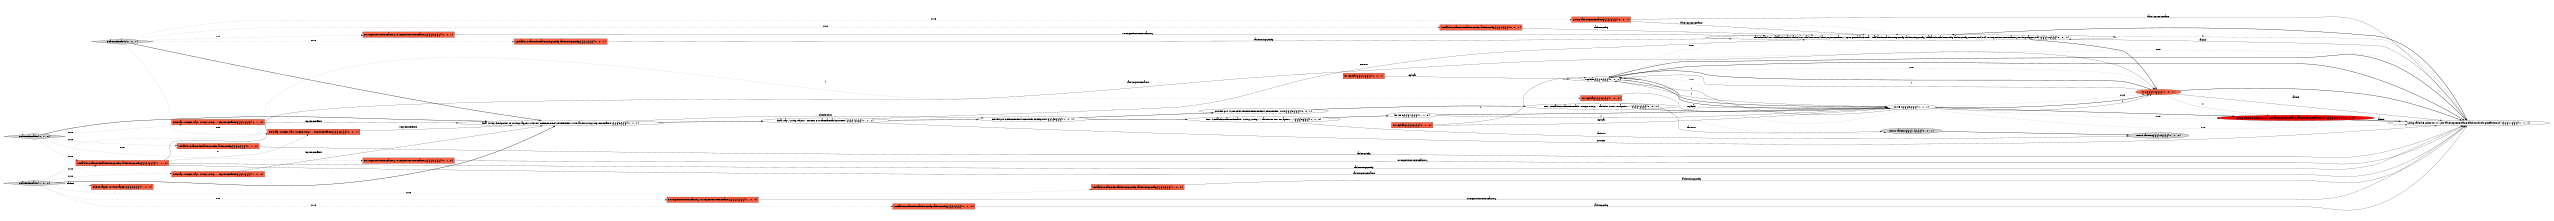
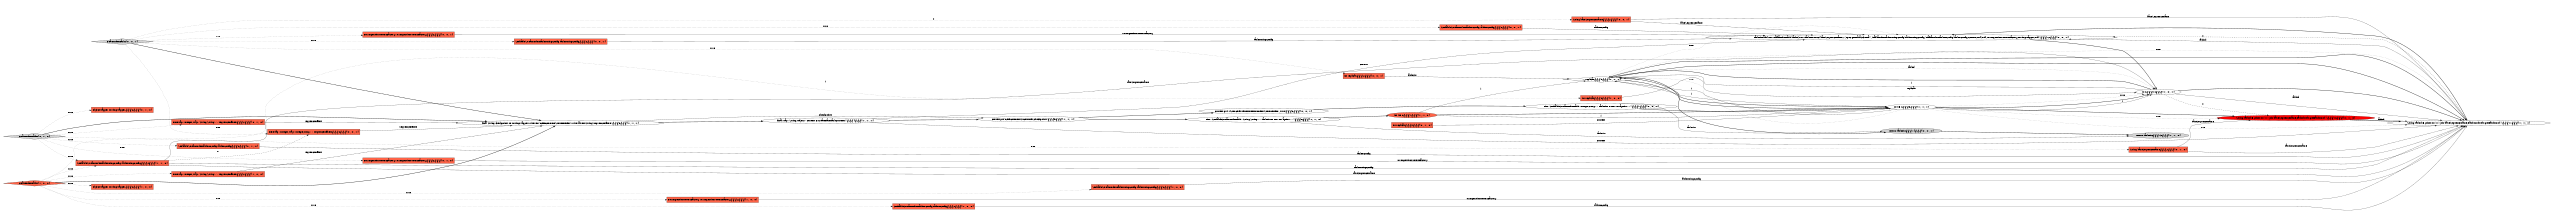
edge "createIndexTasks['0', '0', '1']" -> "String baseSequenceName@@@2@@@['0', '0', '1']": label "true" -> "0"
edge "createIndexTasks['0', '0', '1']" -> "int replicas@@@2@@@['0', '0', '1']": added, label "true"
edge "i < replicas@@@9@@@['1', '1', '1']" -> "i++@@@10@@@['1', '0', '1']": label "true" -> "taskId"
edge "int replicas@@@2@@@['0', '0', '1']" -> "i < replicas@@@9@@@['1', '1', '1']": label "replicas" -> "taskList"
node "i++@@@10@@@['1', '0', '1']": fillcolor tomato -> white
edge "int replicas@@@2@@@['1', '0', '0']" -> "int i = 0@@@8@@@['1', '1', '1']": now "int replicas@@@2@@@['1', '0', '0']" -> "i++@@@10@@@['1', '0', '1']"
node "ObjectMapper sortingMapper@@@2@@@['0', '1', '0']": added
edge "int replicas@@@2@@@['0', '1', '0']" -> "i < replicas@@@9@@@['1', '1', '1']": now "int i = 0@@@7@@@['1', '1', '0']" -> "i < replicas@@@9@@@['1', '1', '1']"
node "int i = 0@@@7@@@['1', '1', '0']": fillcolor white -> tomato
edge "int replicas@@@2@@@['0', '1', '0']" -> "int i = 0@@@8@@@['1', '1', '1']": label "replicas" -> "context"
edge "i < replicas@@@9@@@['1', '1', '1']" -> "return taskList@@@14@@@['0', '0', '1']": style dotted -> bold
node "String baseSequenceName@@@2@@@['0', '1', '0']": added
node "createIndexTasks['1', '0', '0']": fillcolor lightgray -> tomato
edge "createIndexTasks['1', '0', '0']" -> "ObjectMapper sortingMapper@@@2@@@['1', '0', '0']": label "taskId" -> "true"
